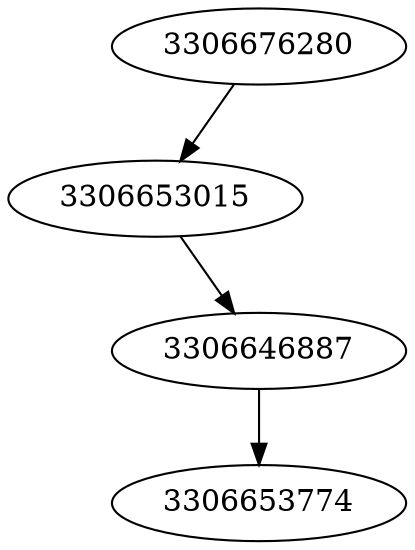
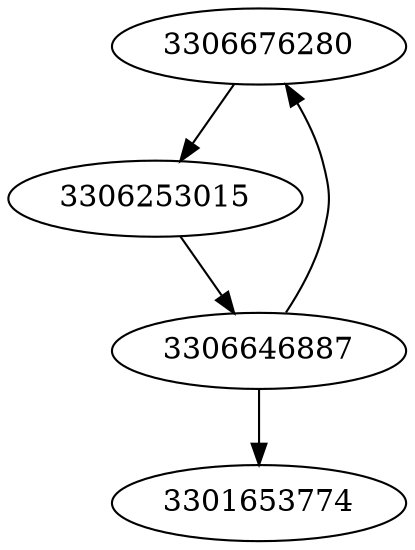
node "3306653015": label "3306653015" -> "3306253015"
edge "3306646887" -> "3306676280": added
node "3306653774": label "3306653774" -> "3301653774"
